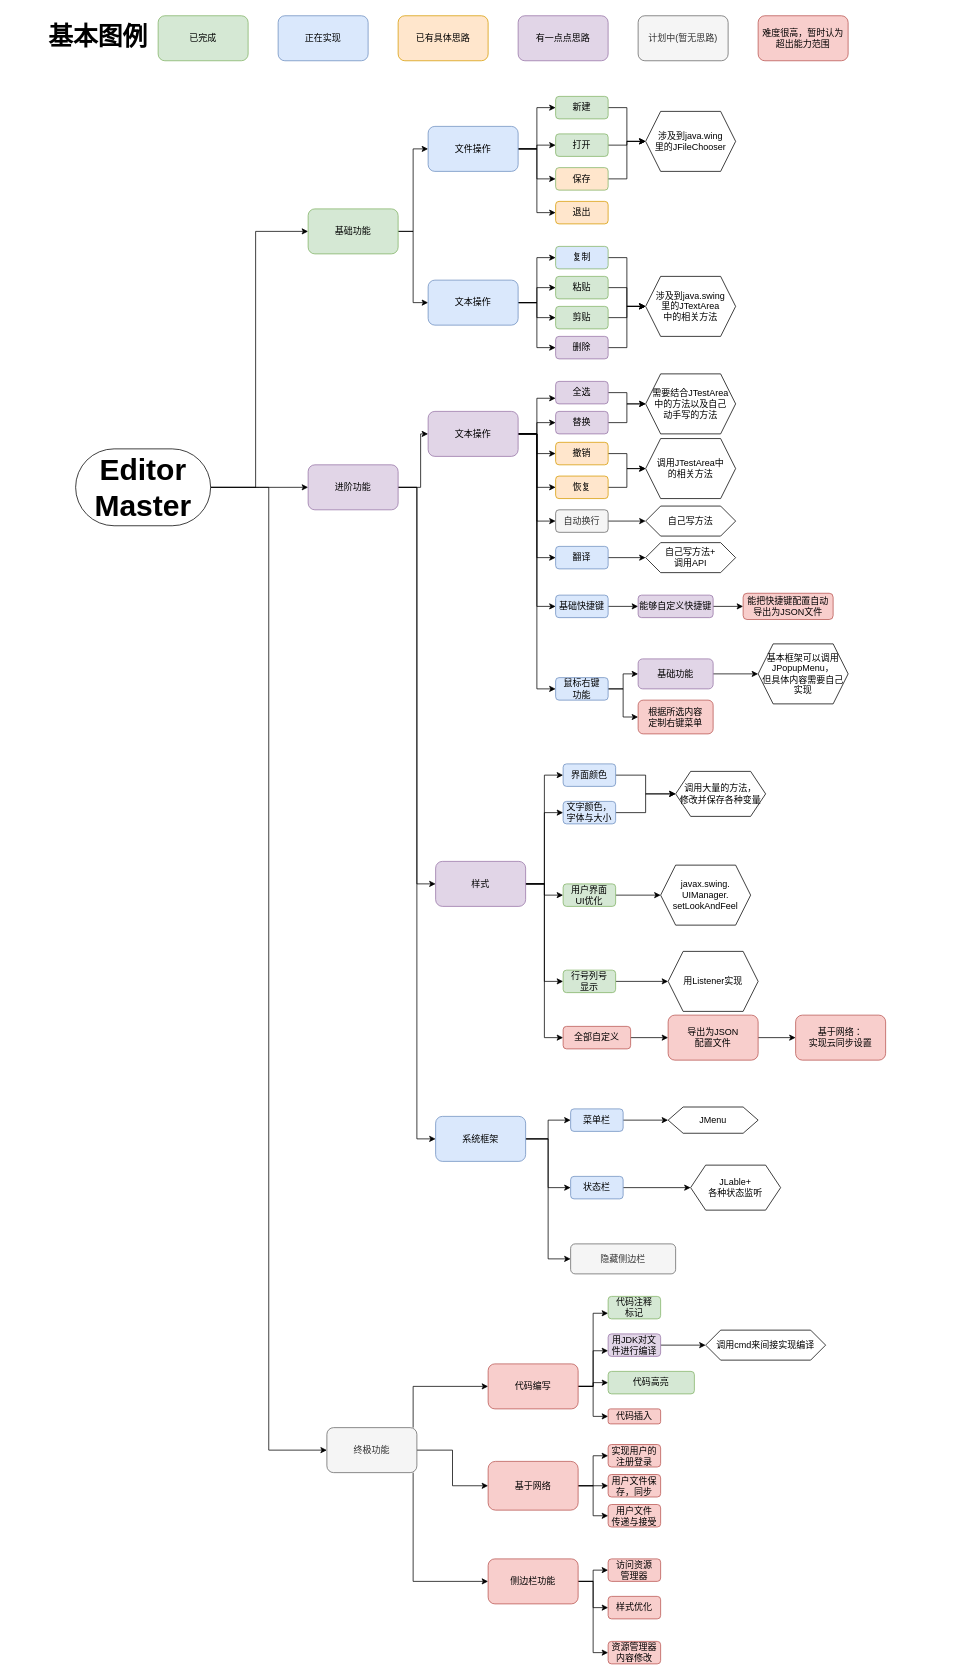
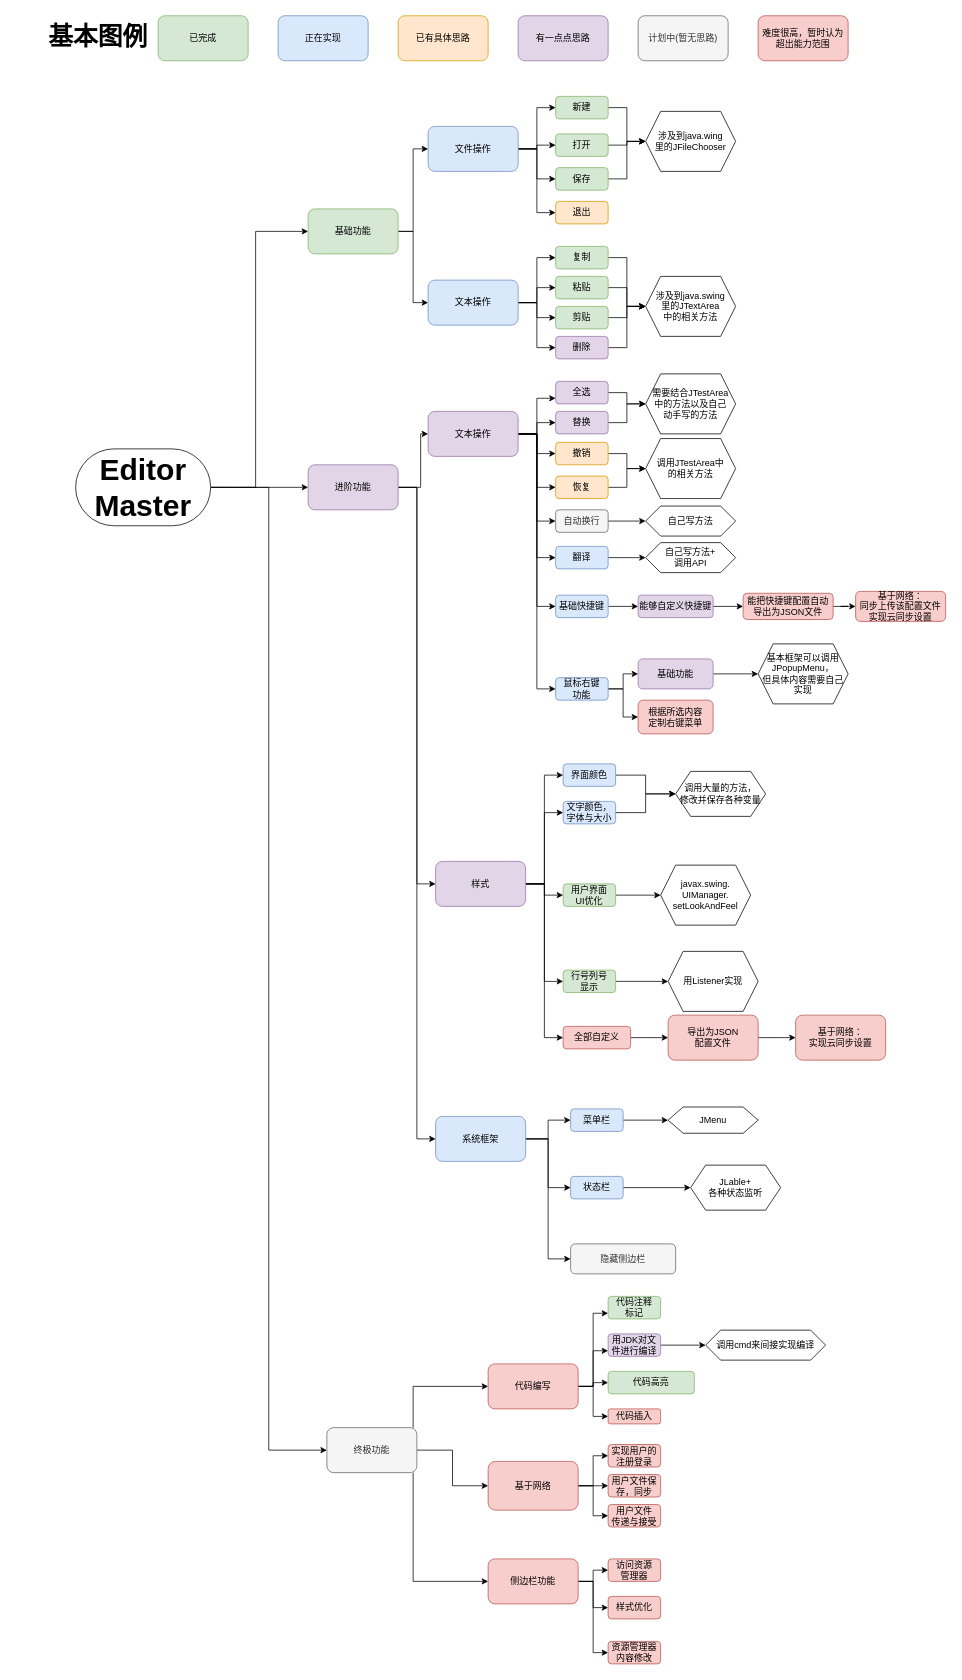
node "保存": fillcolor #ffe6cc -> #d5e8d4
node "复制": fillcolor #dae8fc -> #d5e8d4
edge "能把快捷键配置自动 导出为JSON文件" -> "基于网络： 同步上传该配置文件 实现云同步设置": added
node "基于网络： 同步上传该配置文件 实现云同步设置": added
